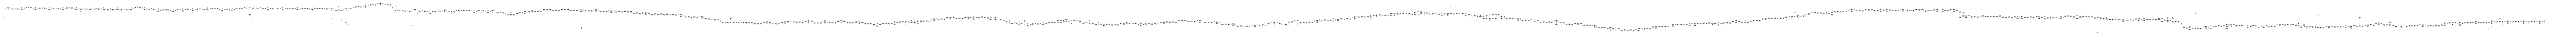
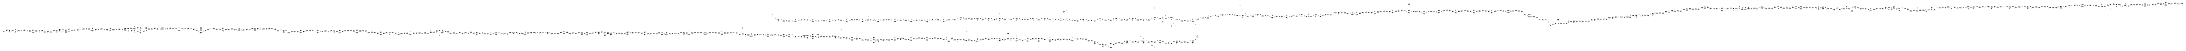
node "515": removed
edge "12204" -> "662": added, label "36967"
